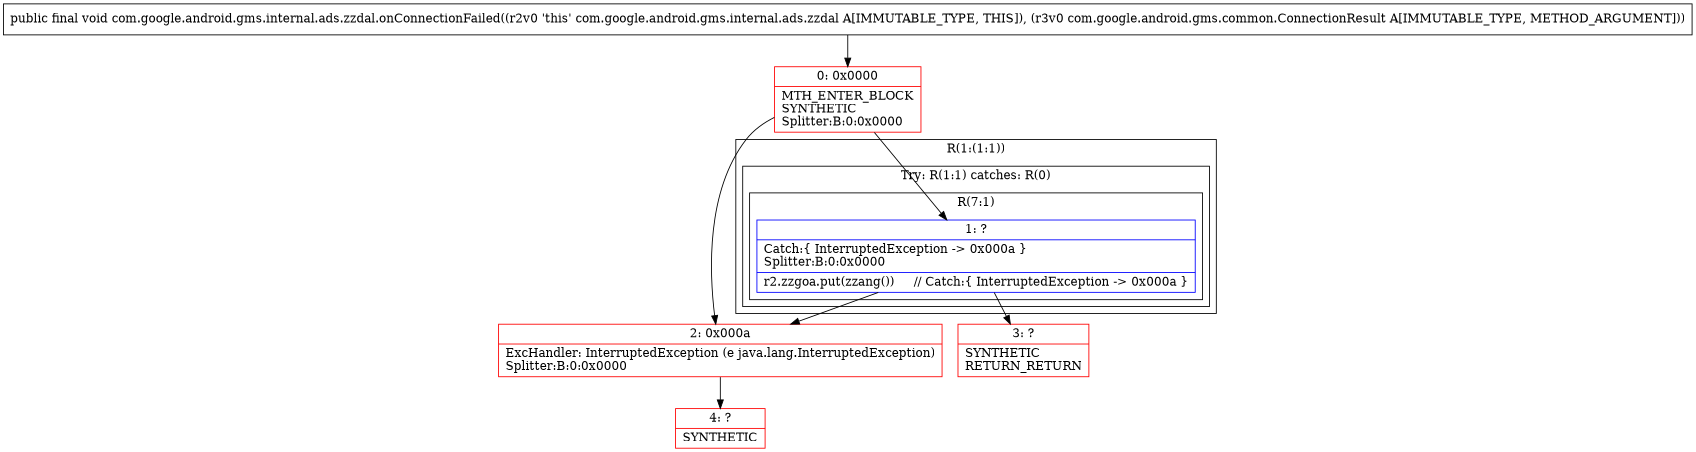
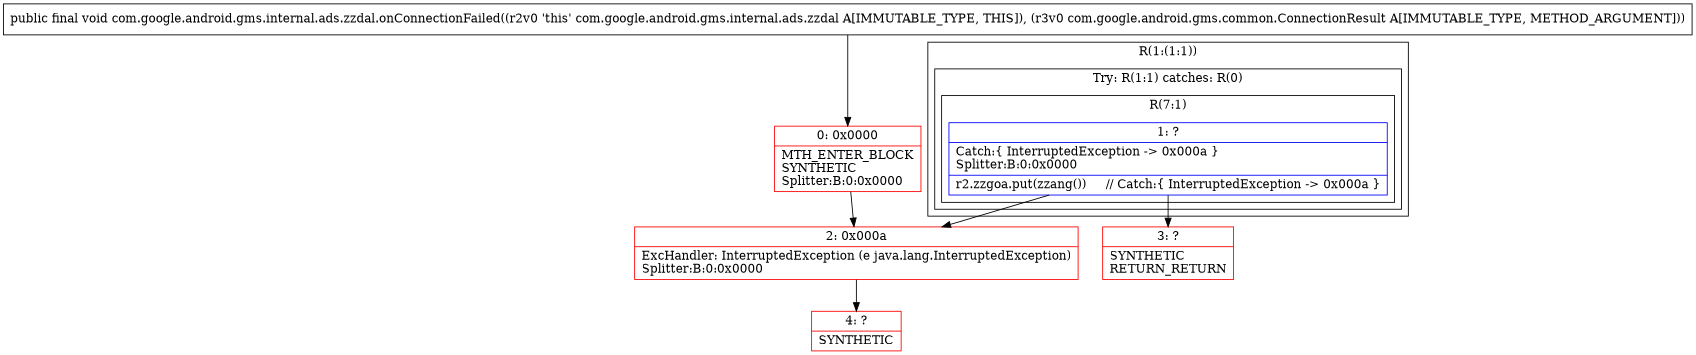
edge "0: 0x0000" -> "1: ?": removed
